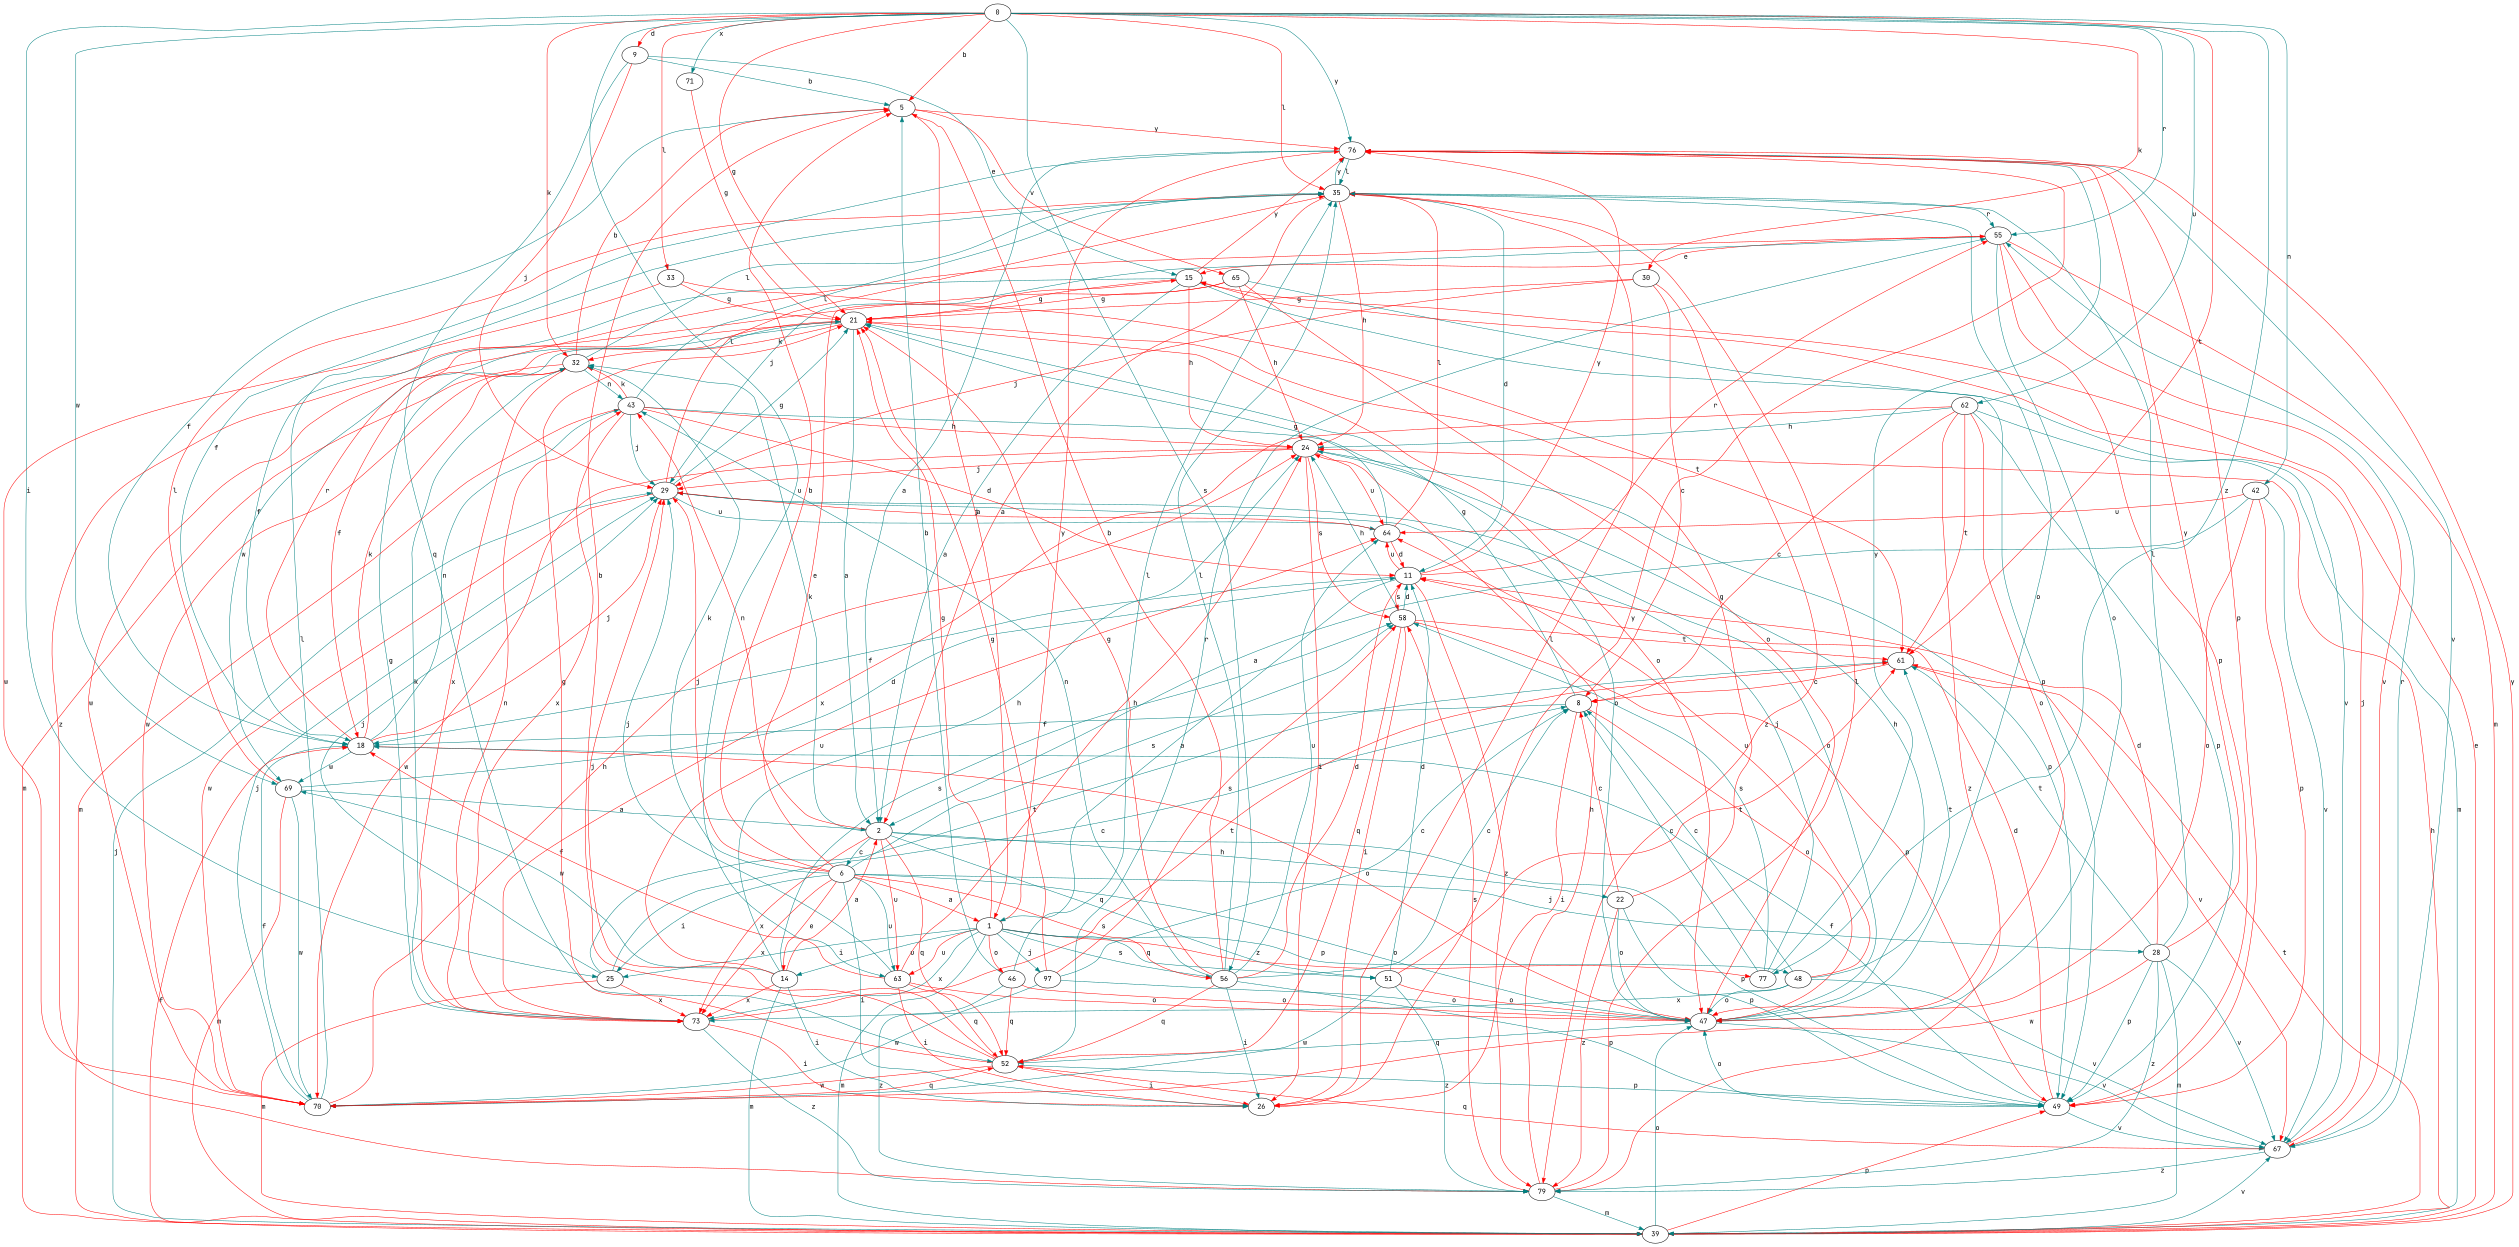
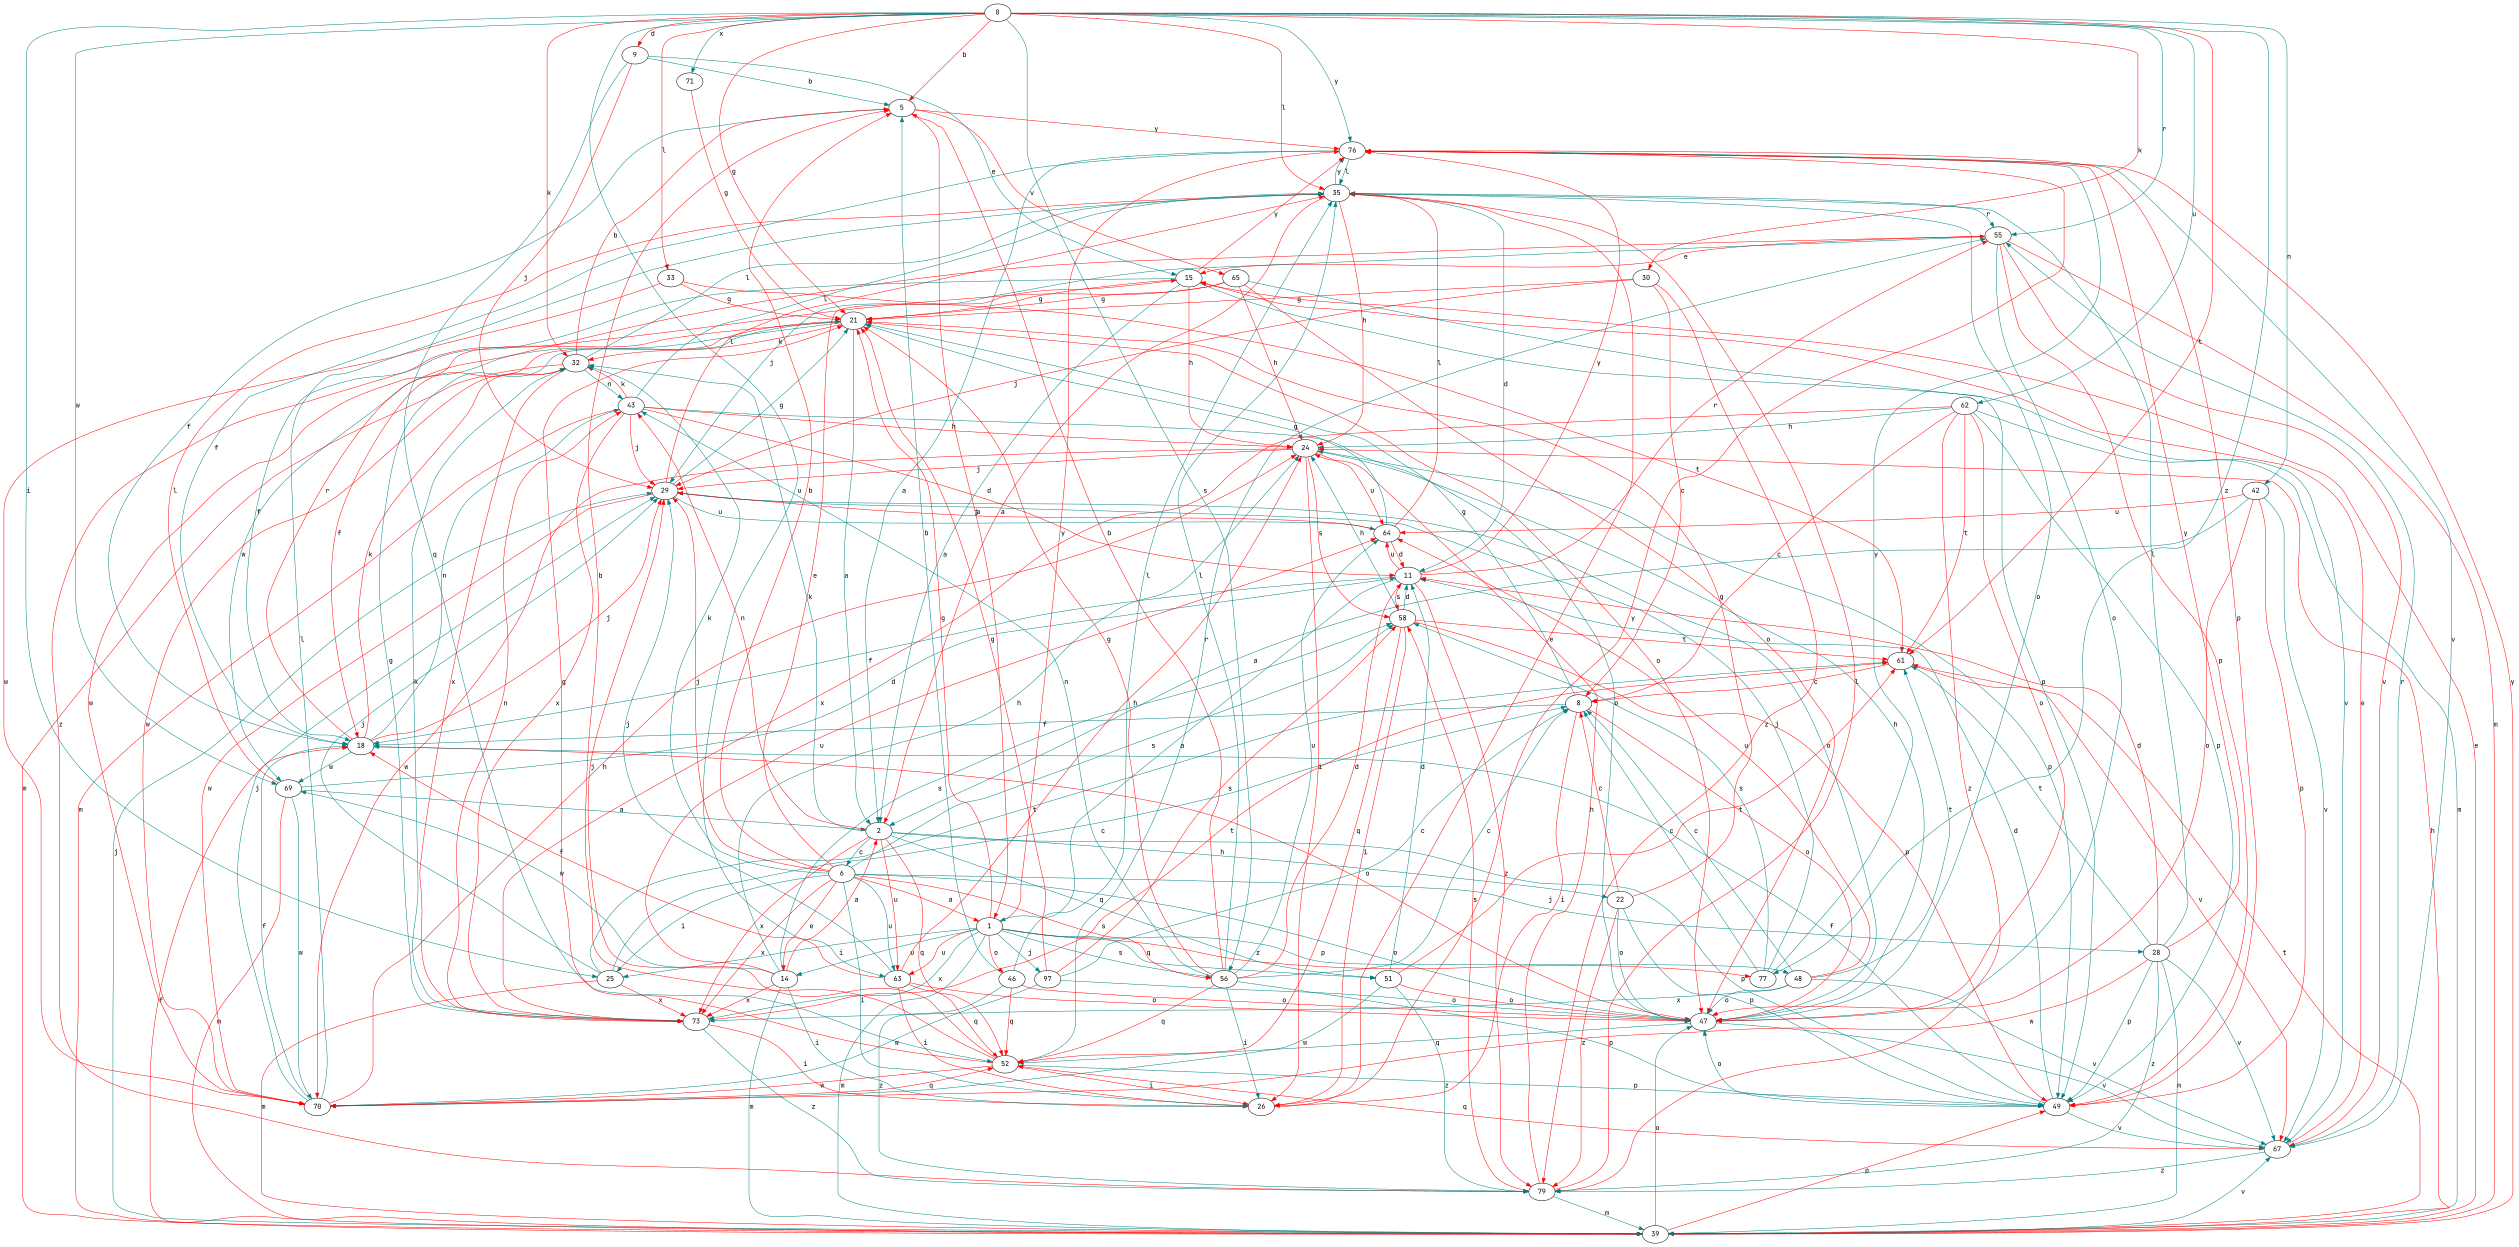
edge "43" -> "29": color teal -> red
edge "26" -> "35": label "l" -> "e"
edge "49" -> "11": color red -> teal
edge "67" -> "15": label "j" -> "e"
